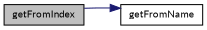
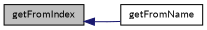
edge "getFromIndex" -> "getFromName": reversed
